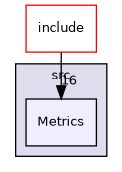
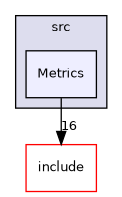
edge "include" -> "Metrics": reversed
